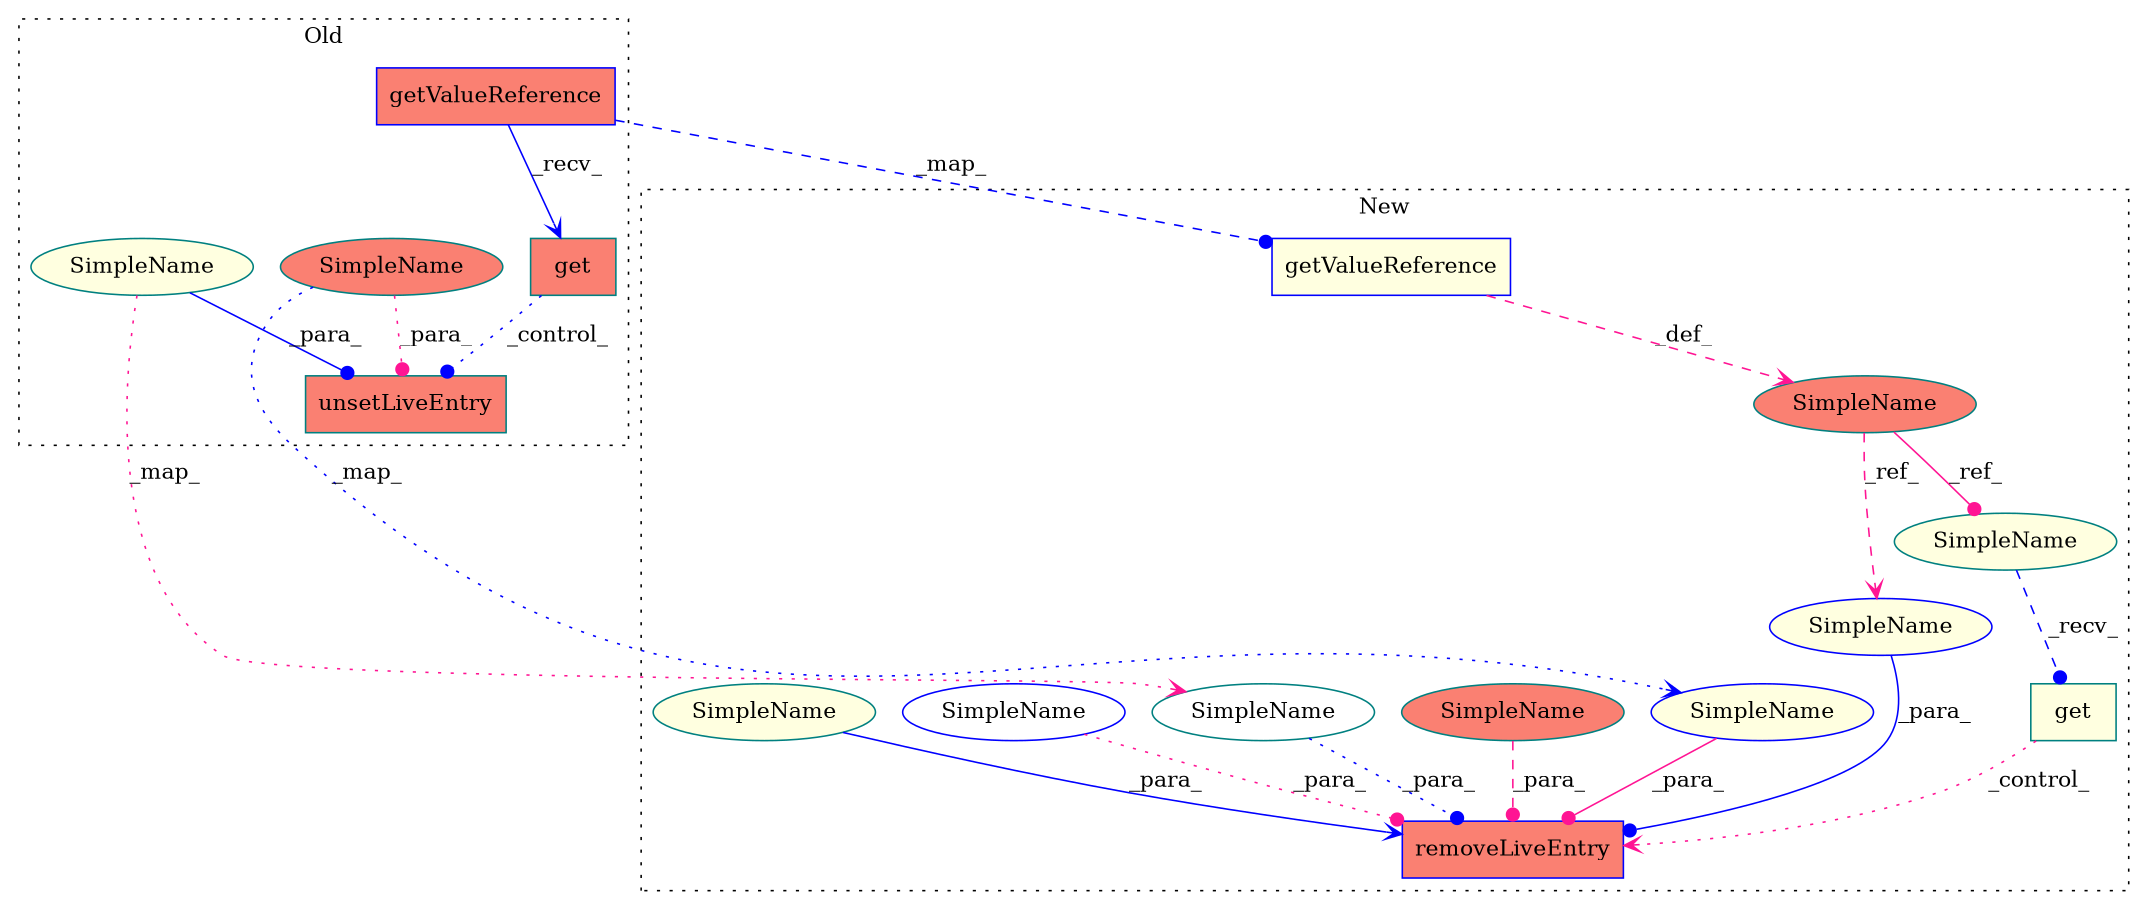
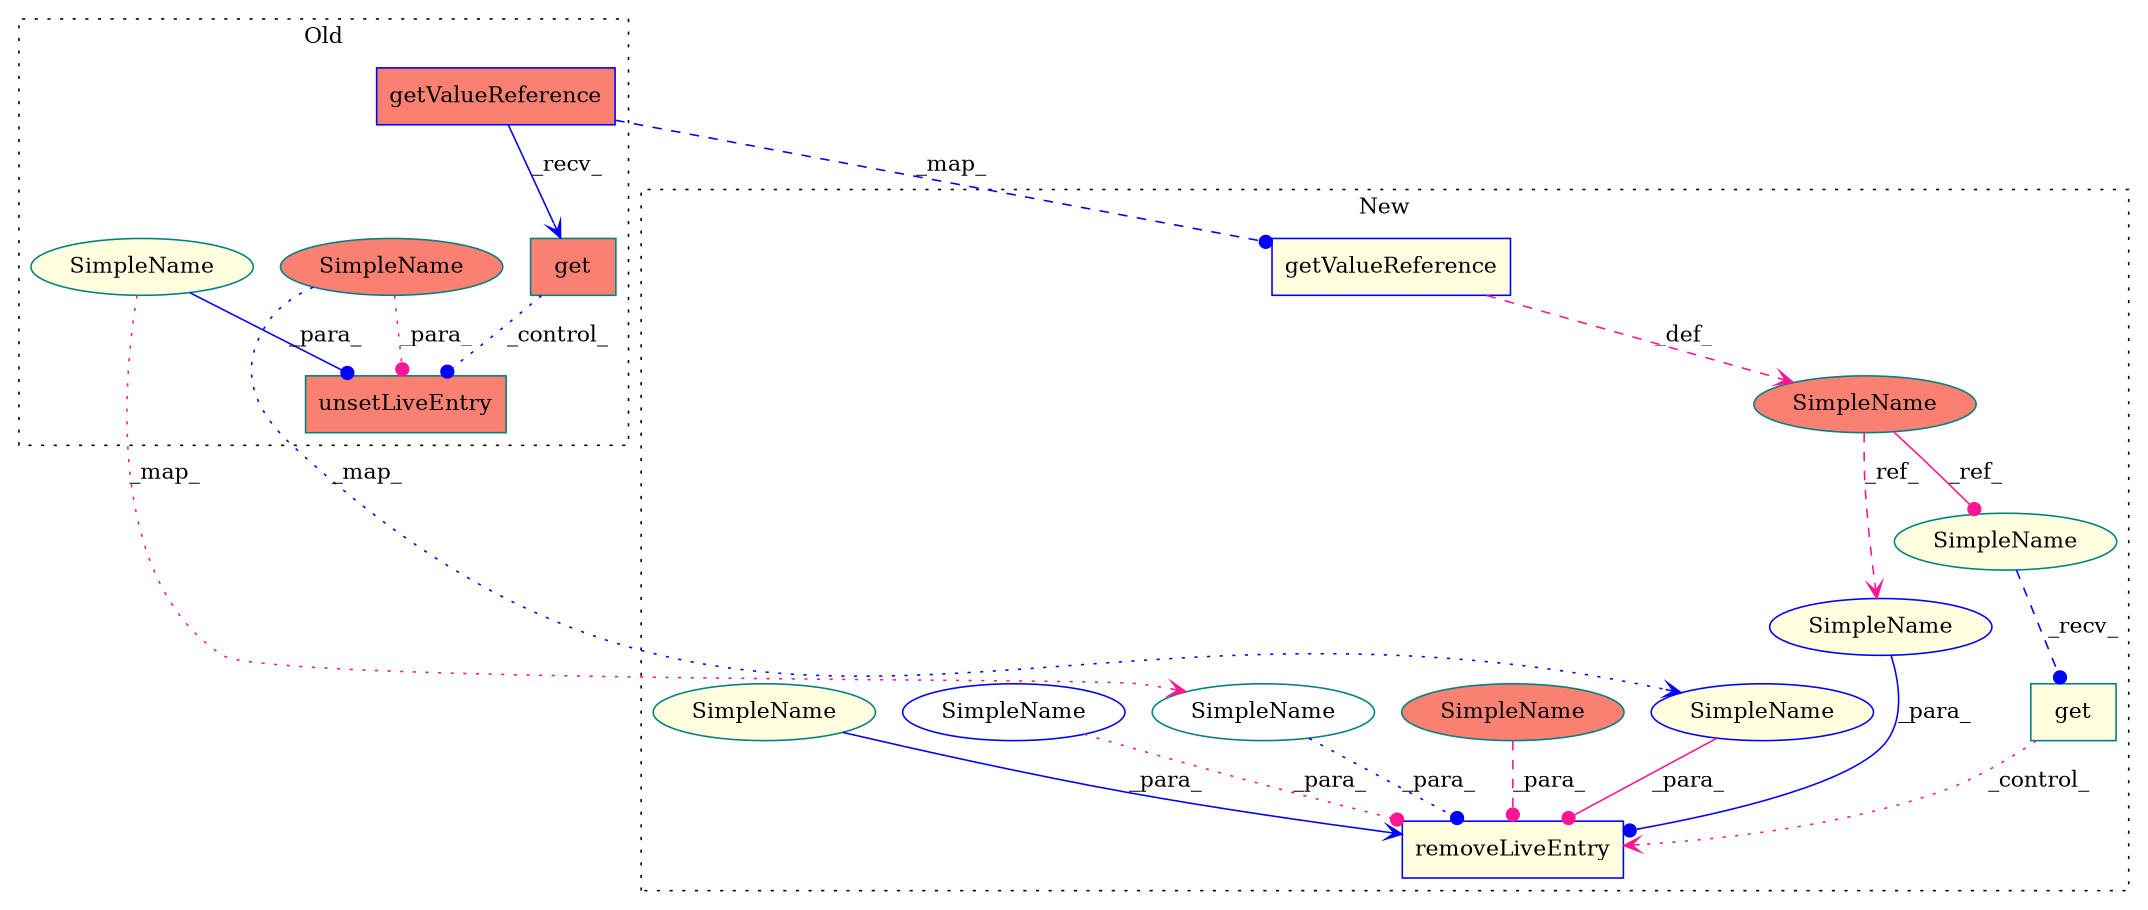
node "removeLiveEntry": fillcolor salmon -> lightyellow
